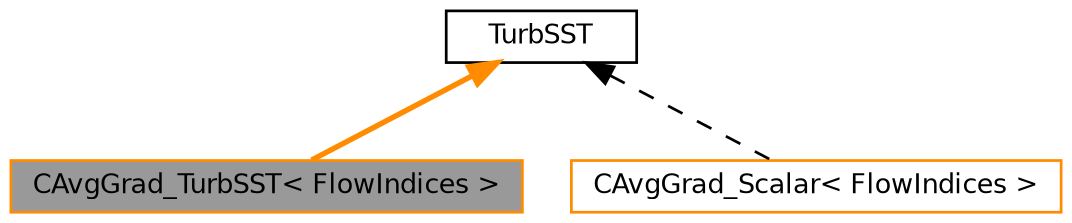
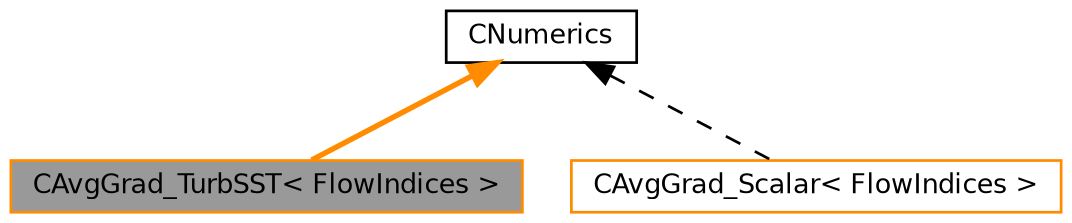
node "TurbSST": label "TurbSST" -> "CNumerics"
